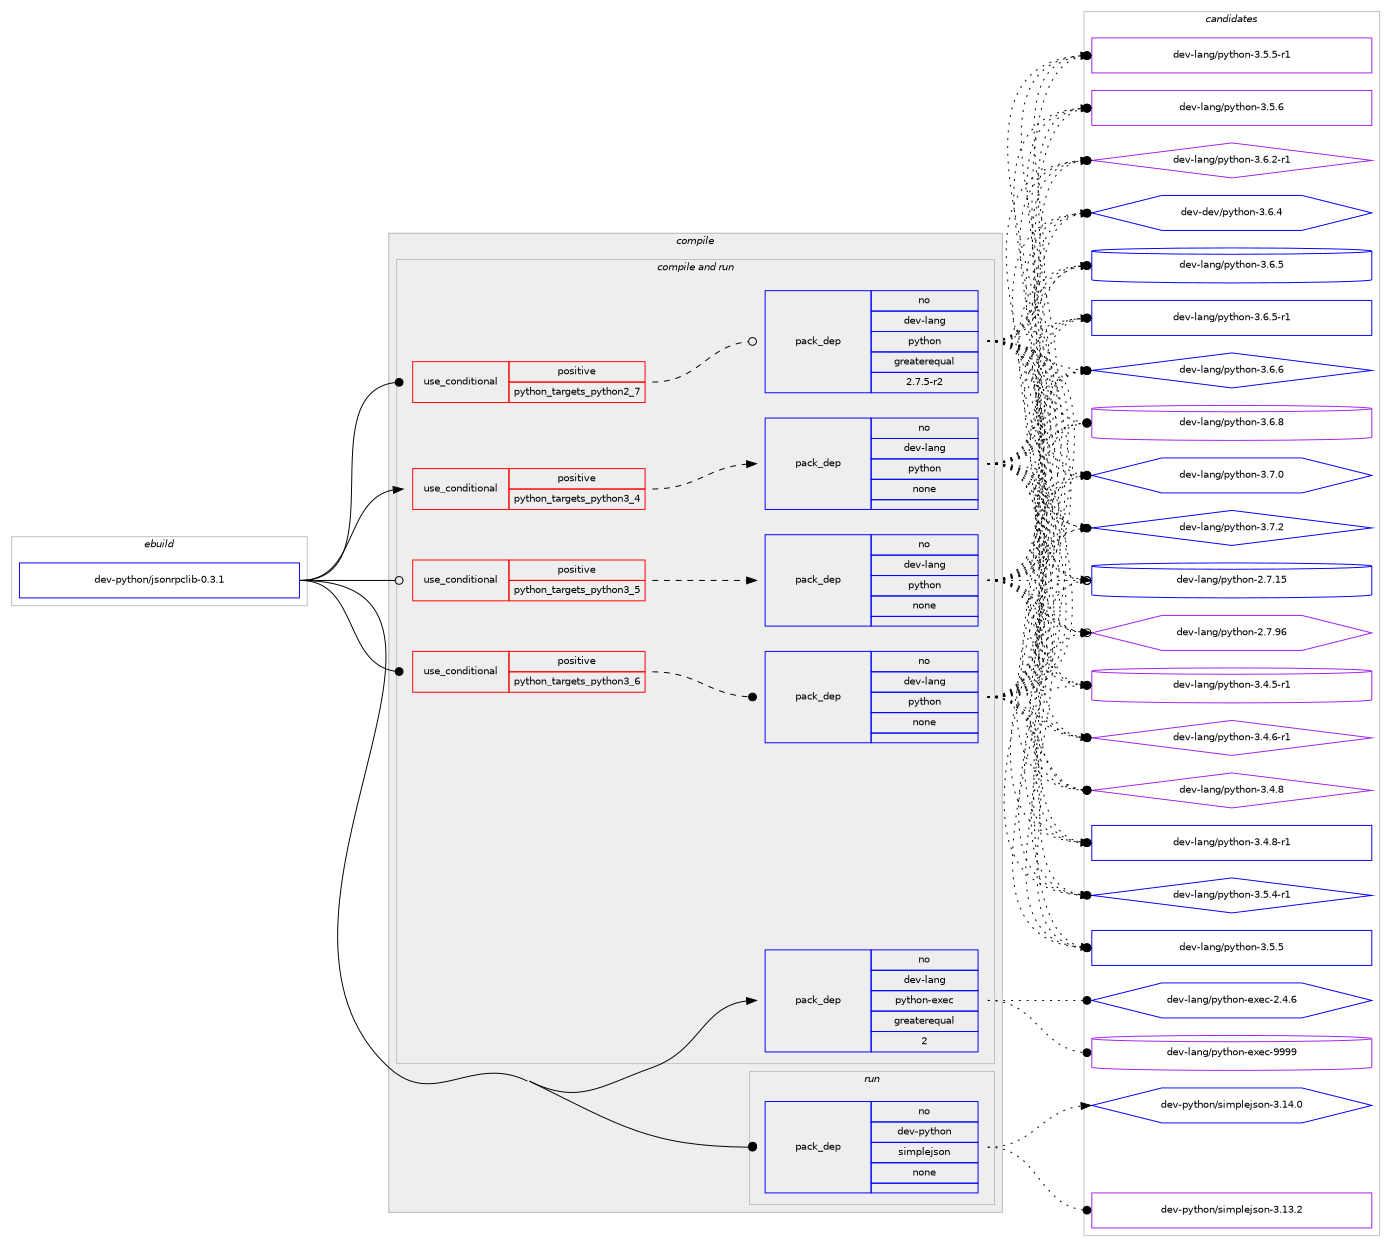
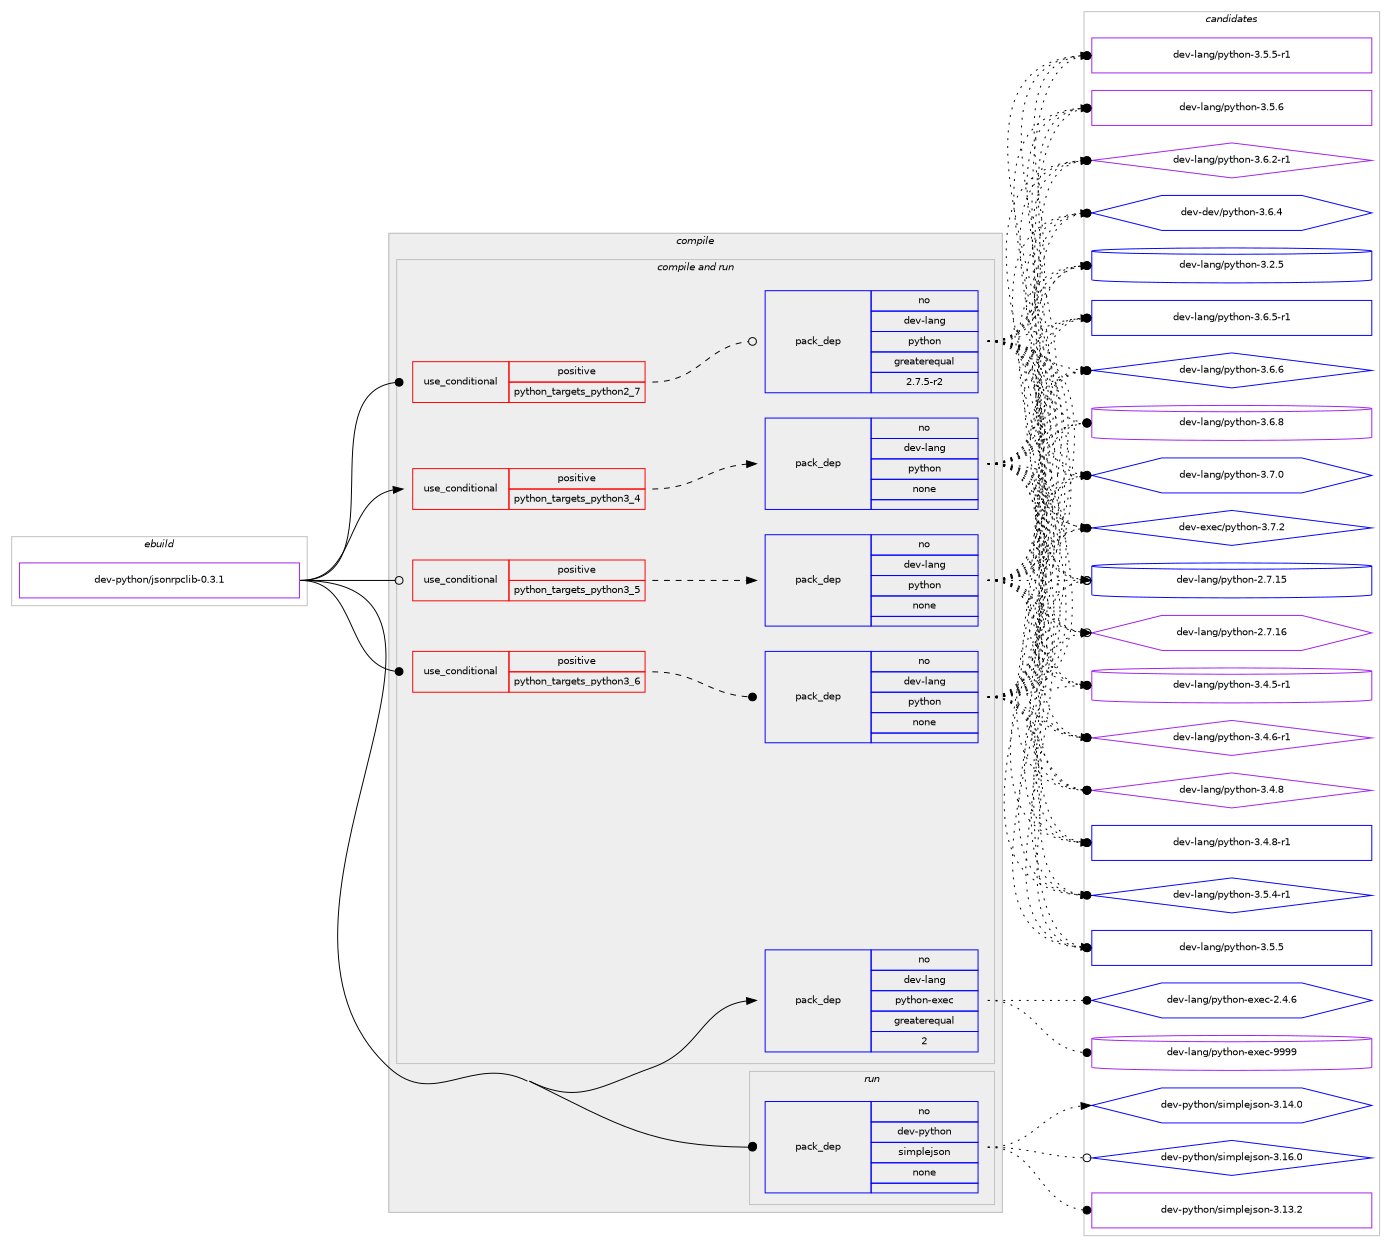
node "dev-lang/python-3.6.5": label "dev-lang/python-3.6.5" -> "dev-lang/python-3.2.5"
node "dev-lang/python-3.7.2": label "dev-lang/python-3.7.2" -> "dev-exec/python-3.7.2"
node "dev-python/jsonrpclib-0.3.1": color blue -> purple
node "dev-lang/python-2.7.96": label "dev-lang/python-2.7.96" -> "dev-lang/python-2.7.16"
node "dev-python/simplejson-3.16.0": added
